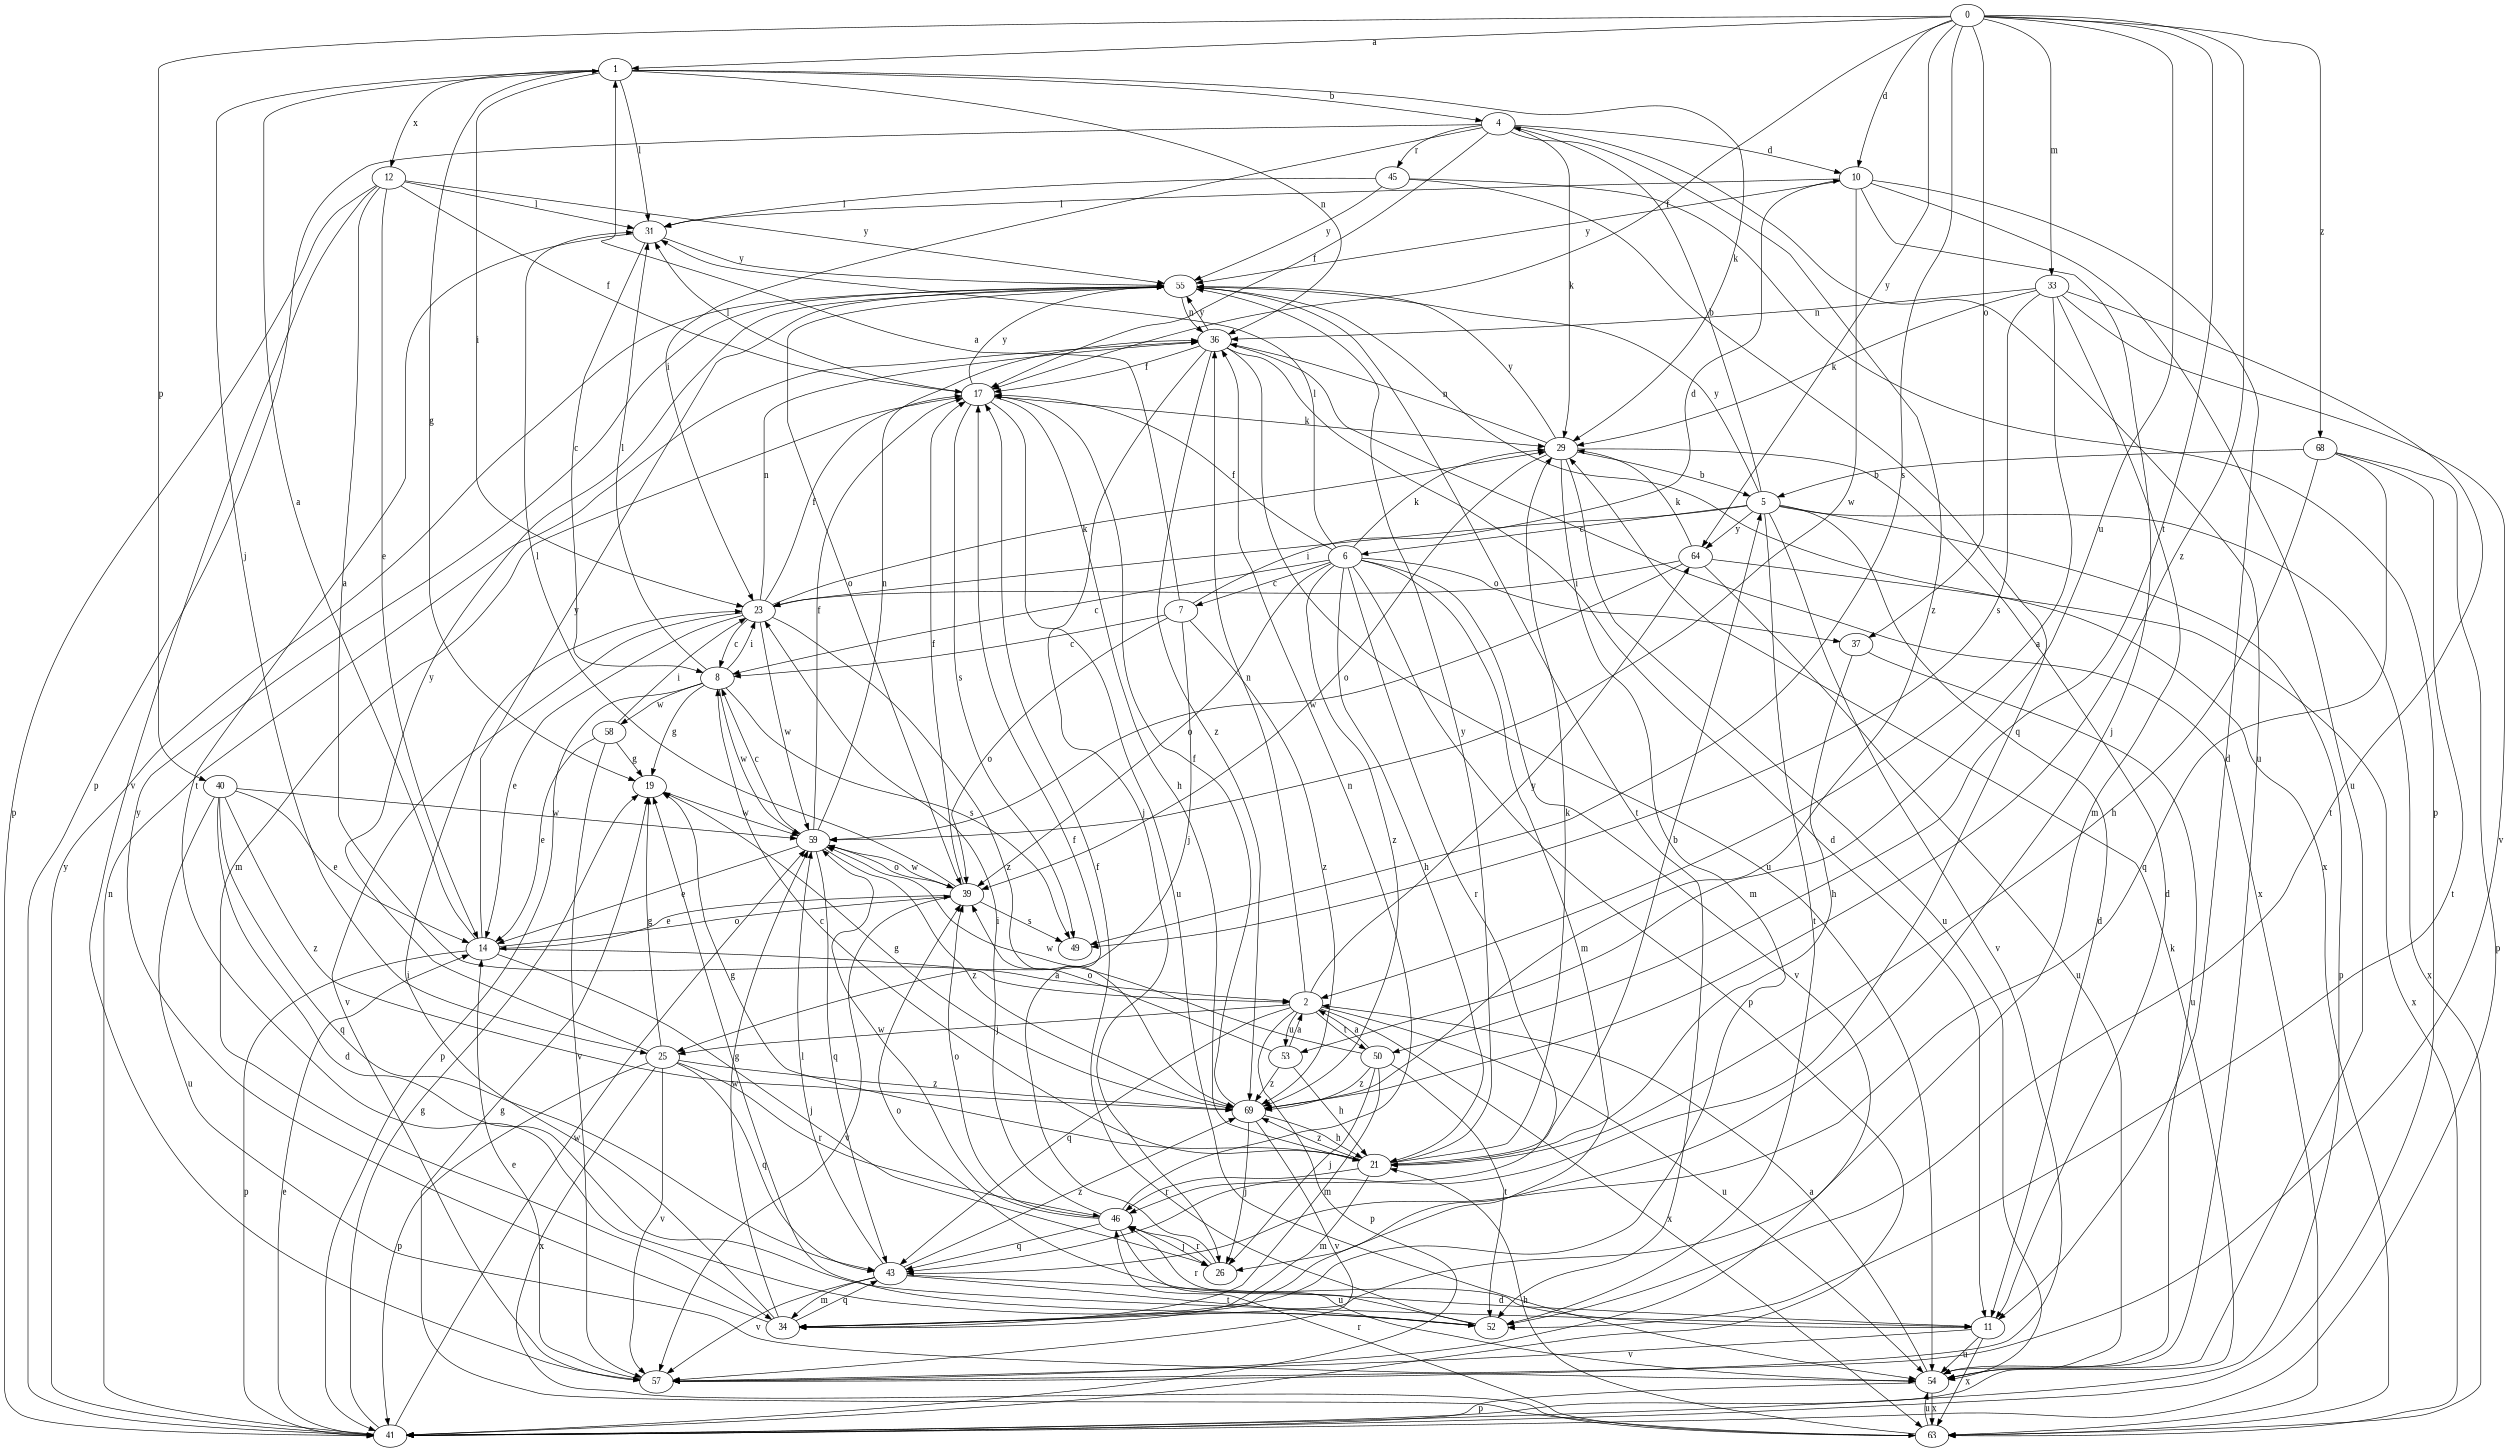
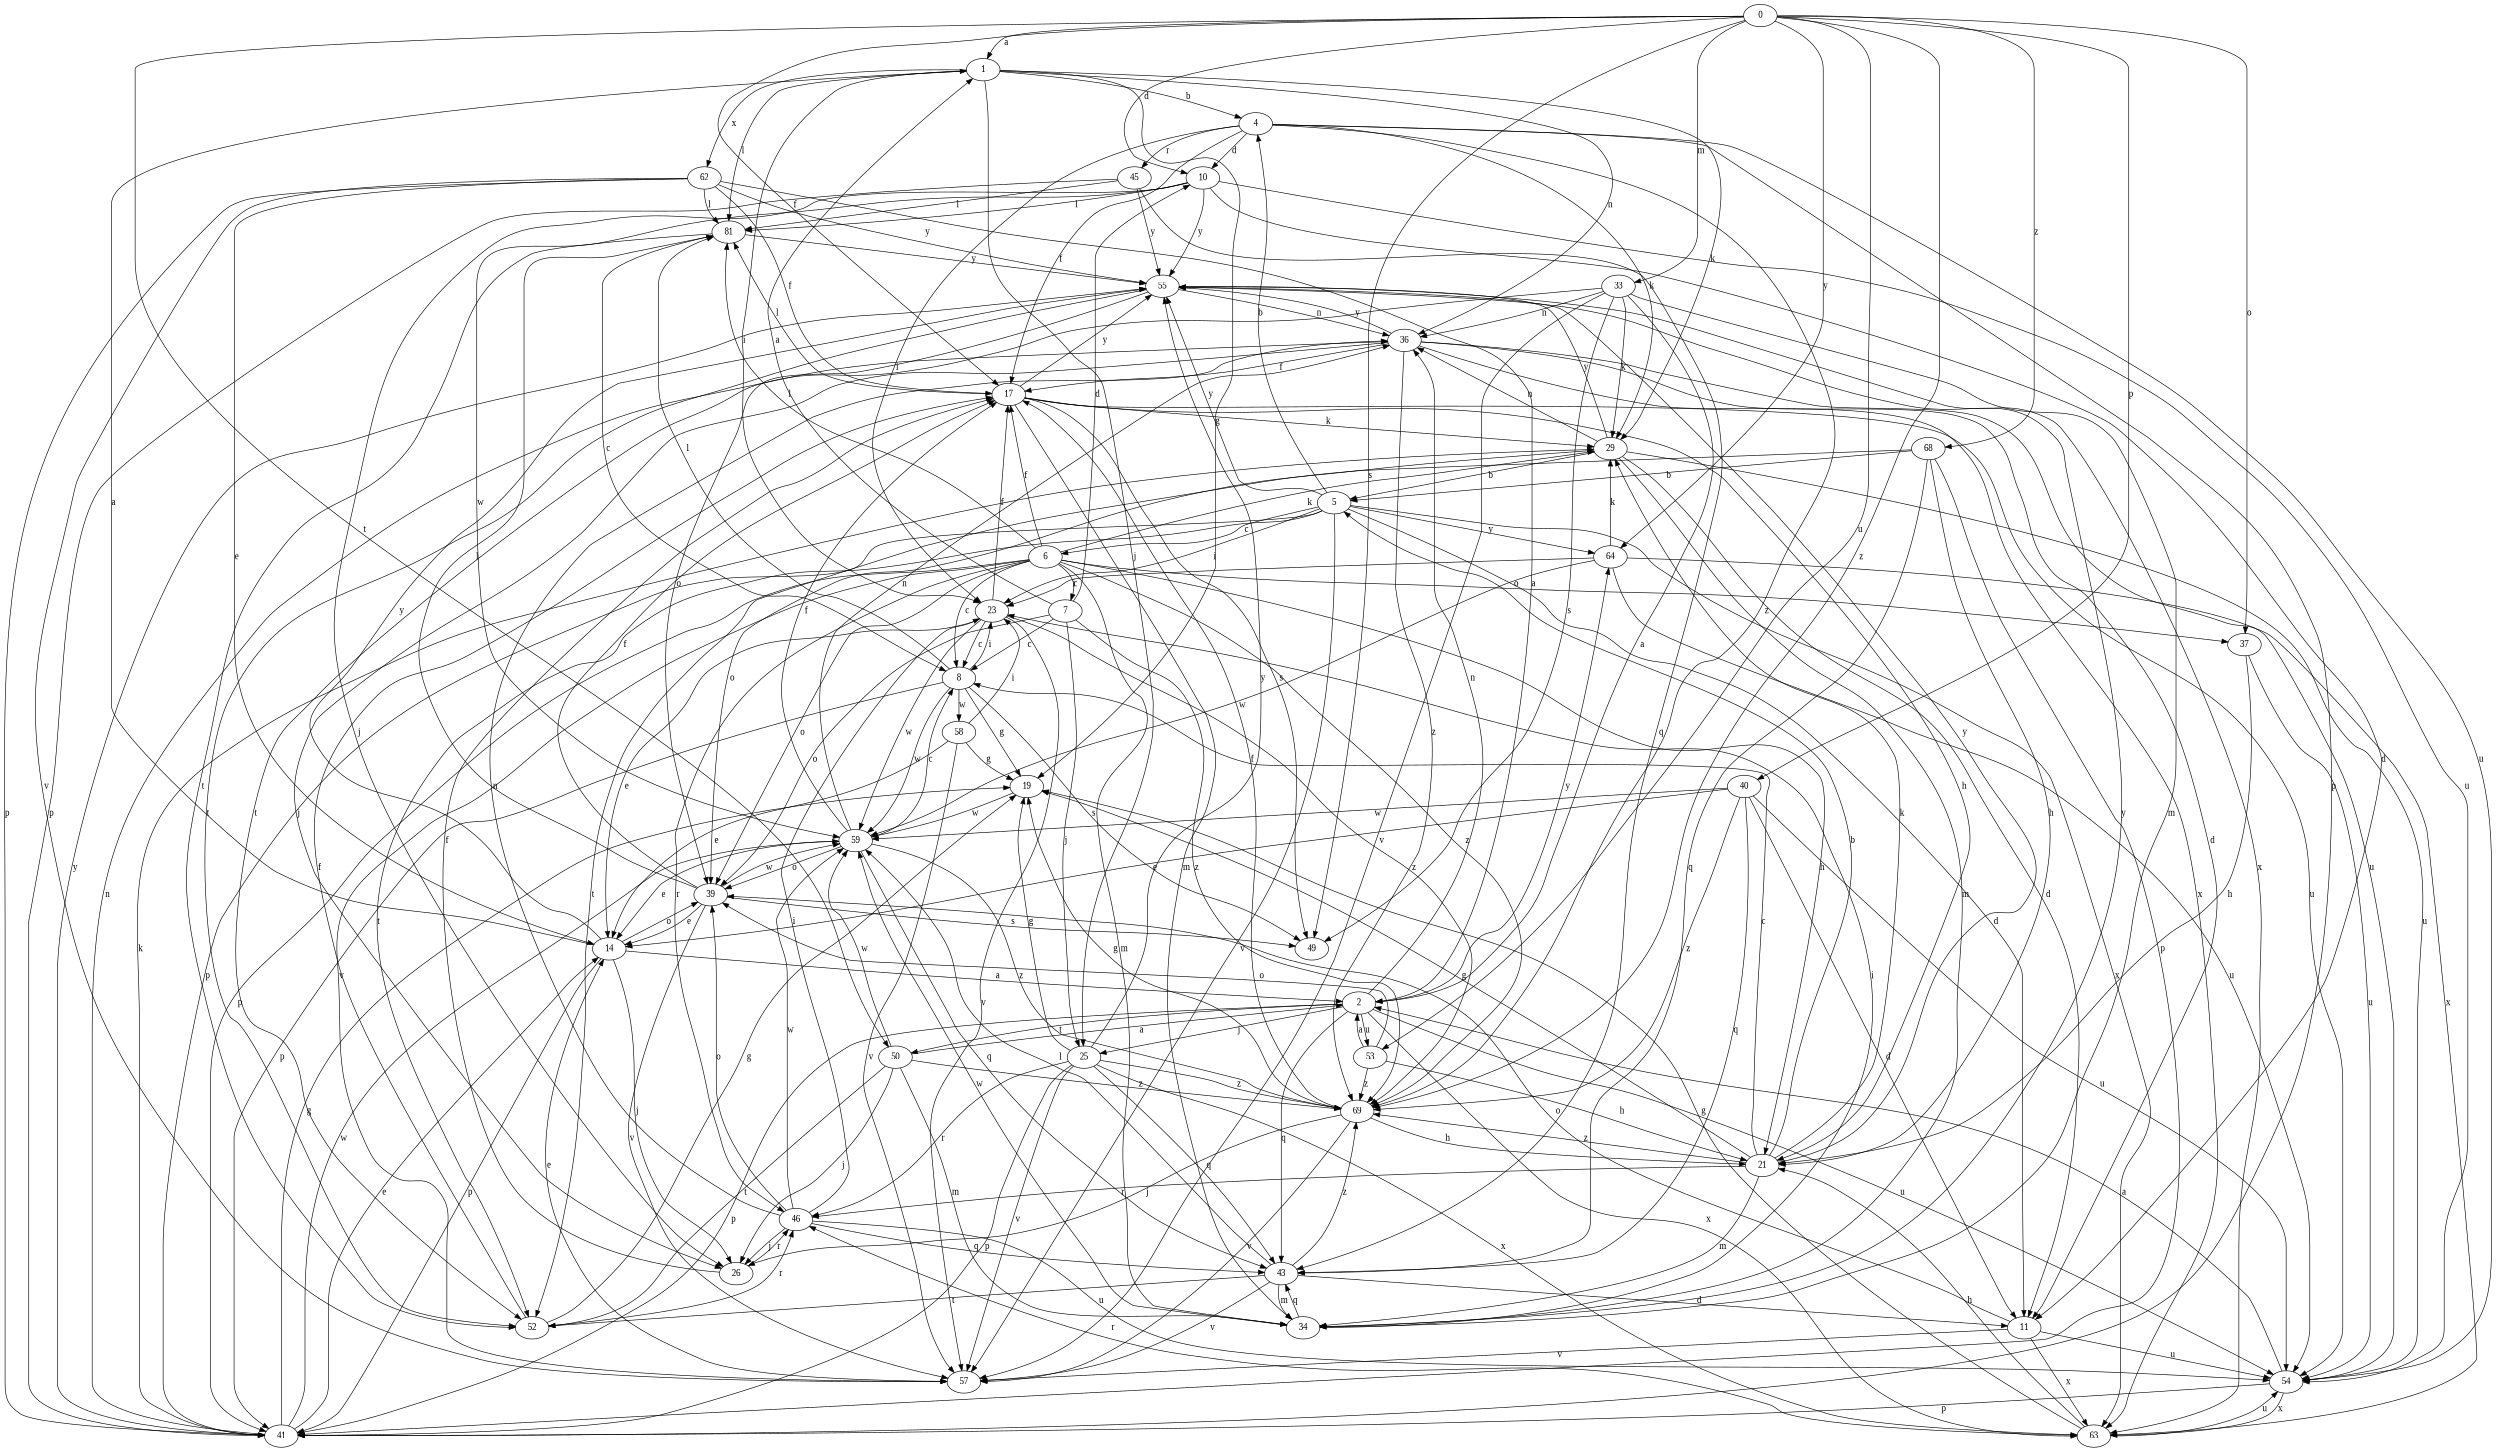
node "12": label "12" -> "62"
node "31": label "31" -> "81"
edge "23" -> "36": removed, label "n"
edge "23" -> "29": removed, label "k"
